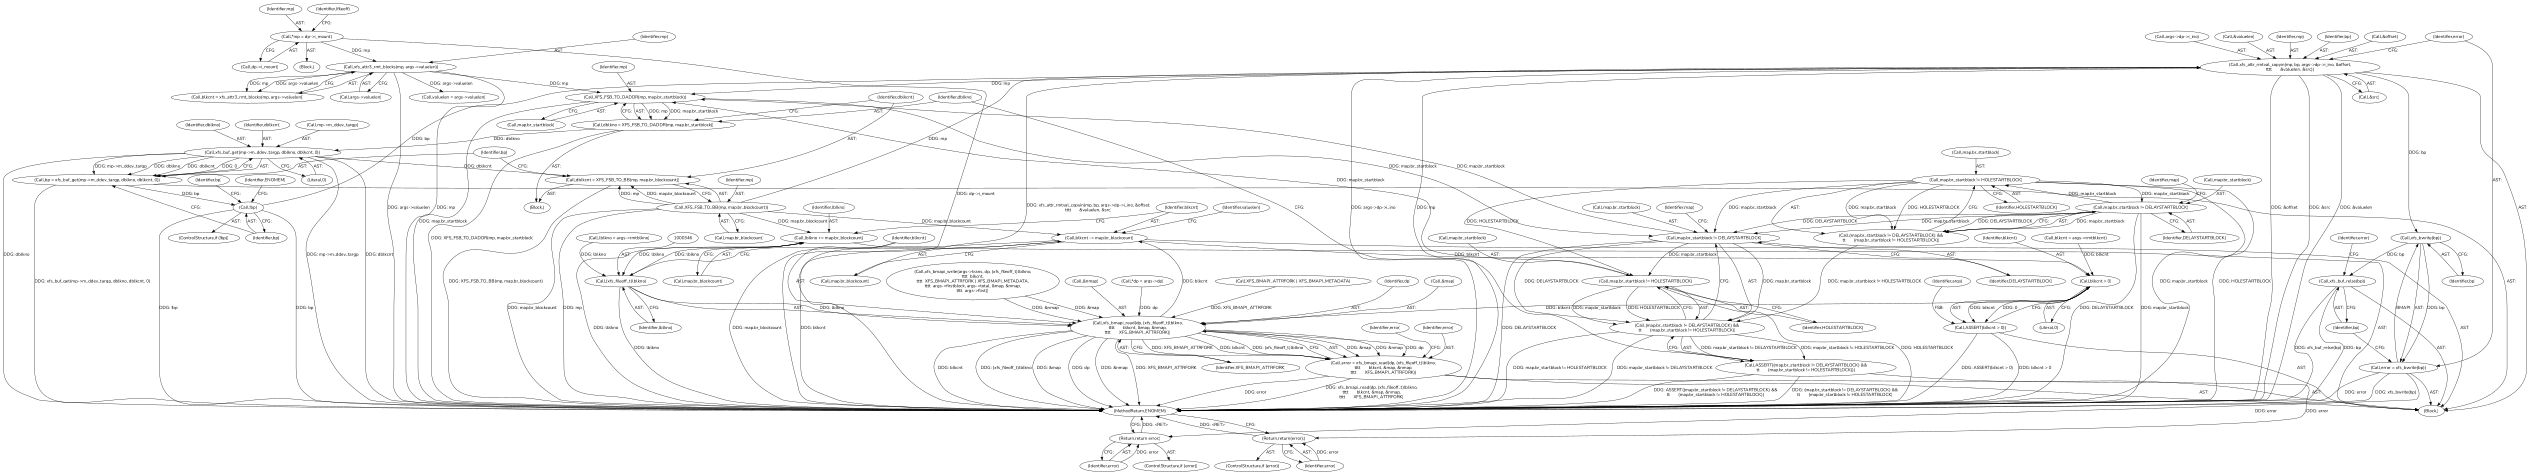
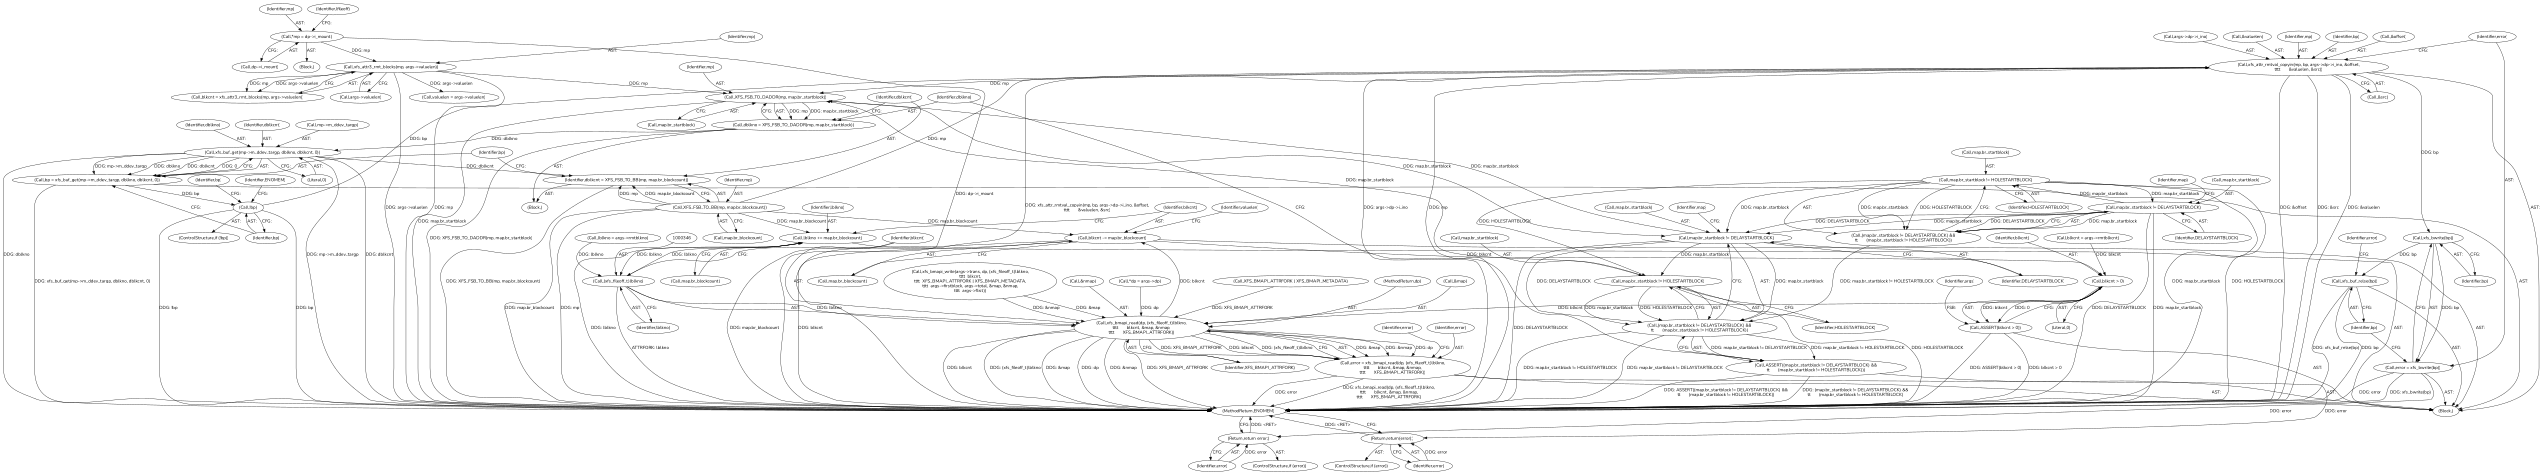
node "(Call,dblkcnt = XFS_FSB_TO_BB(mp, map.br_blockcount))": label "(Call,dblkcnt = XFS_FSB_TO_BB(mp, map.br_blockcount))" -> "(Identifier,dblkcnt = XFS_FSB_TO_BB(mp, map.br_blockcount))"
node "(Identifier,dp)": label "(Identifier,dp)" -> "(MethodReturn,dp)"
edge "(Call,error = xfs_bwrite(bp))" -> "(Call,xfs_bwrite(bp))": label "BMAPI: " -> "CFG: "
edge "(Call,(xfs_fileoff_t)lblkno)" -> "(MethodReturn,ENOMEM)": label "DDG: lblkno" -> "ATTRFORK: lblkno"
